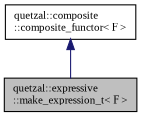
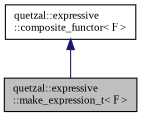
node "quetzal::composite ::composite_functor< F >": label "quetzal::composite ::composite_functor< F >" -> "quetzal::expressive ::composite_functor< F >"
